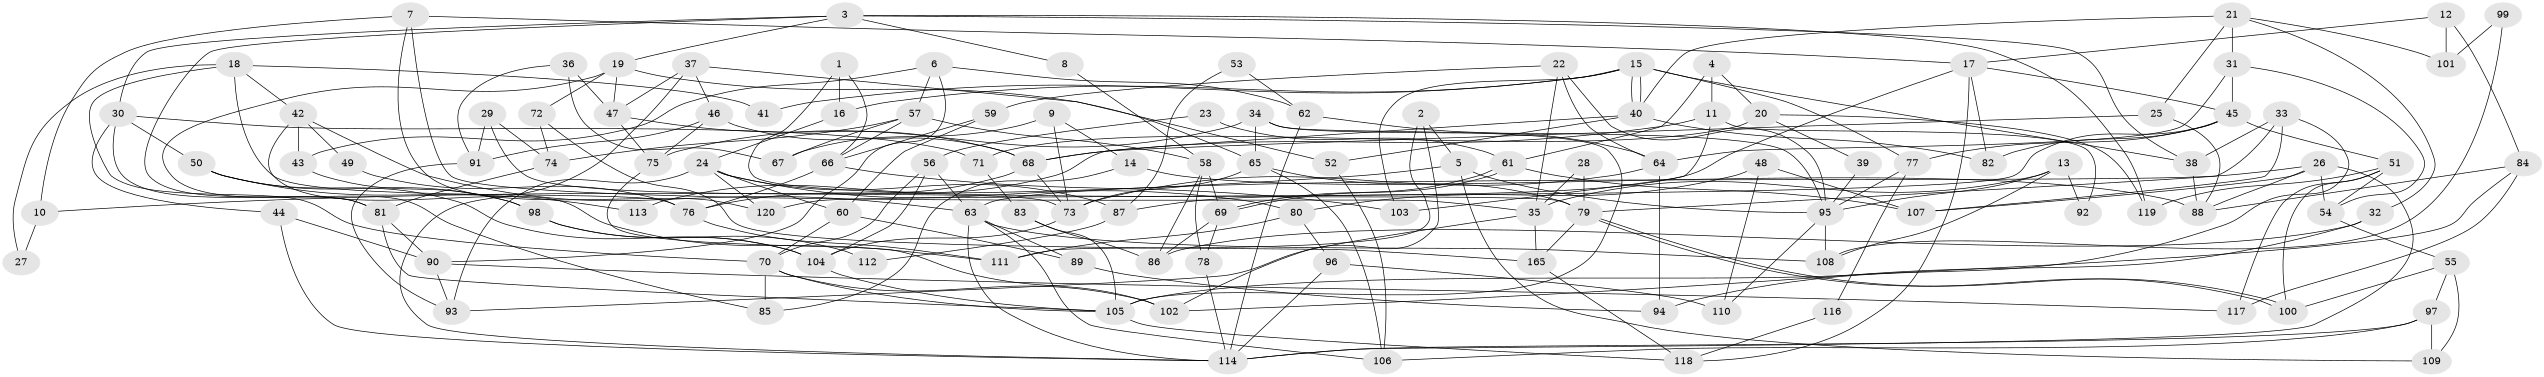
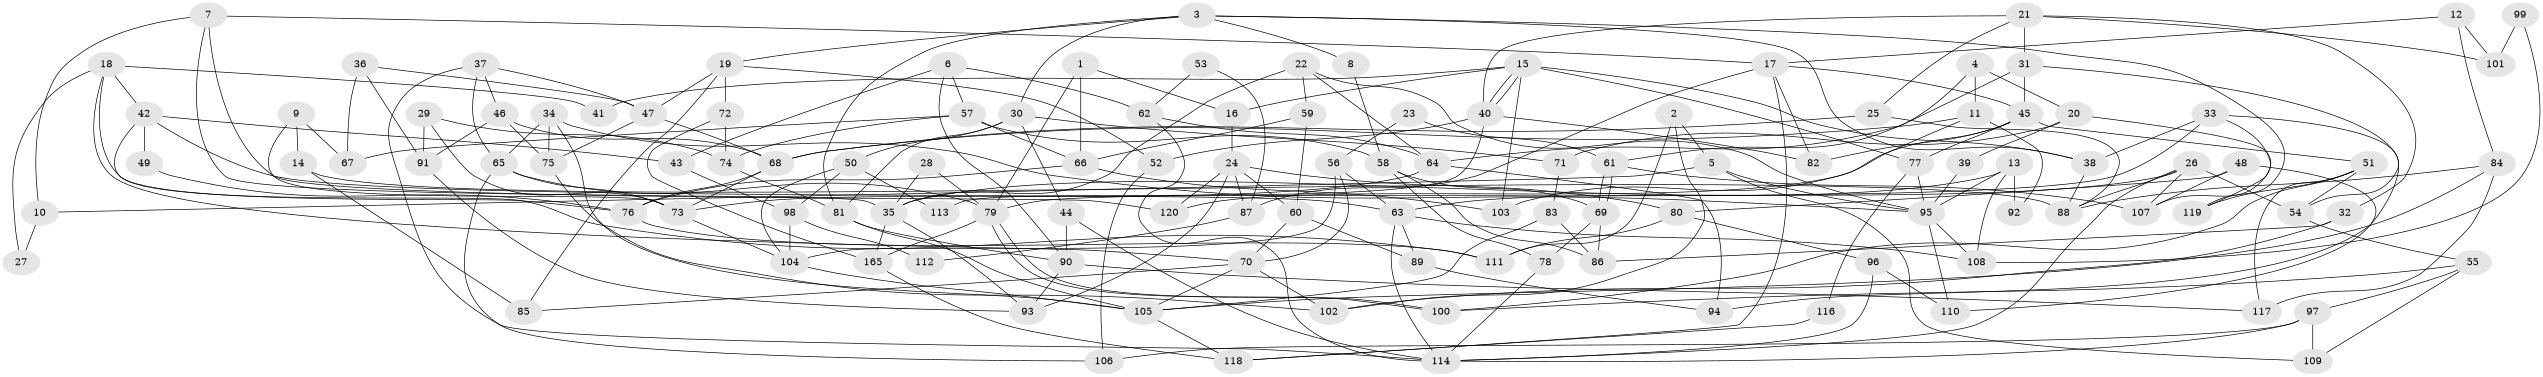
edge "63" -- "106": removed
